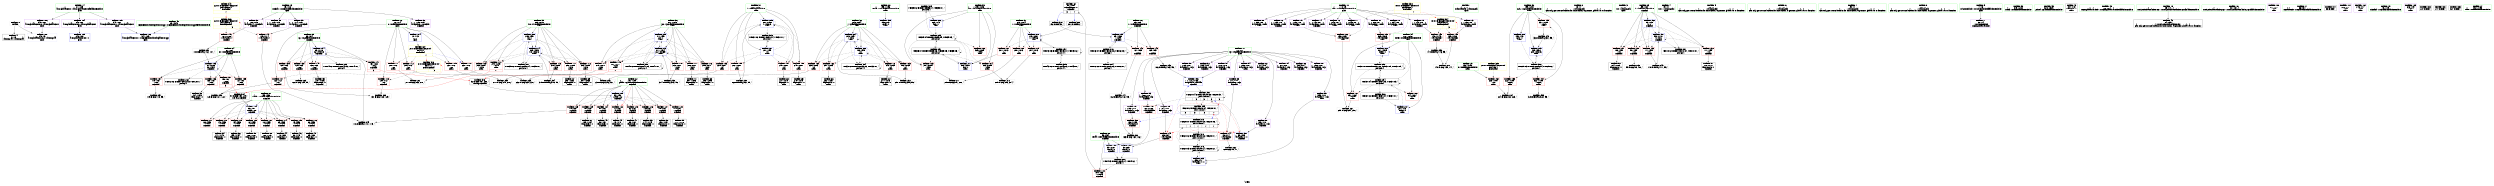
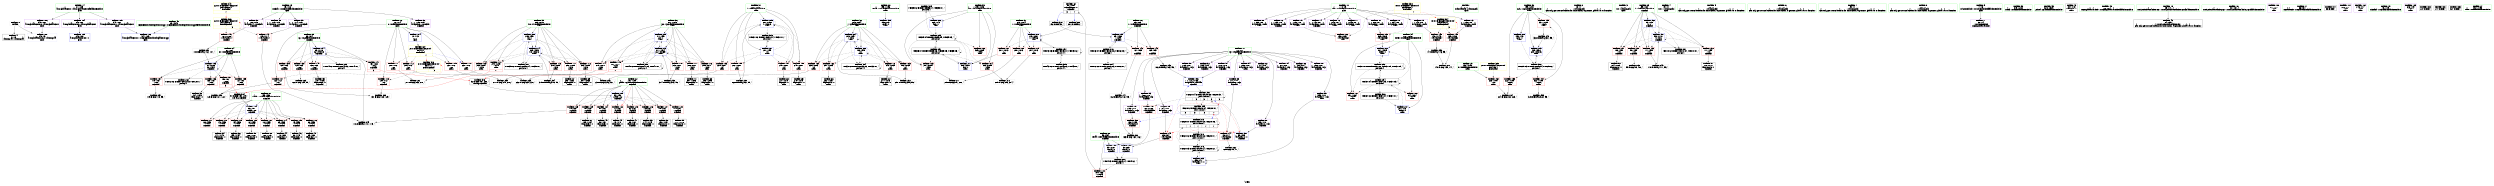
node "NodeID: 267": removed
